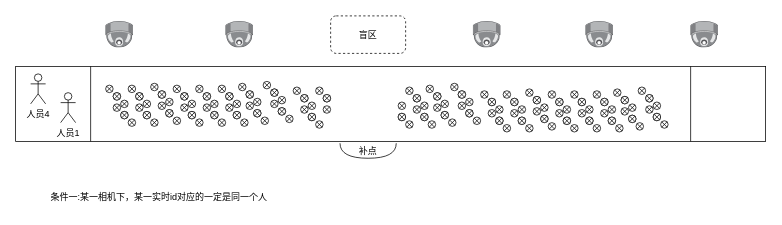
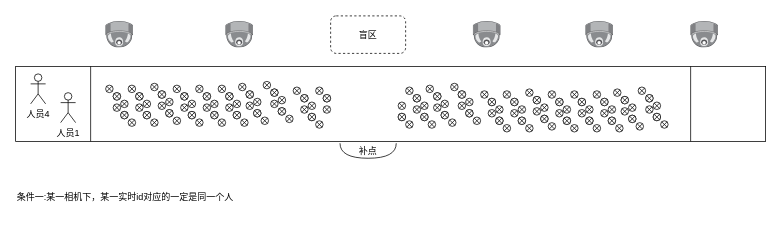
node "条件一:某一相机下，某一实时id对应的一定是同一个人": moved (210, 198) -> (177, 198)
